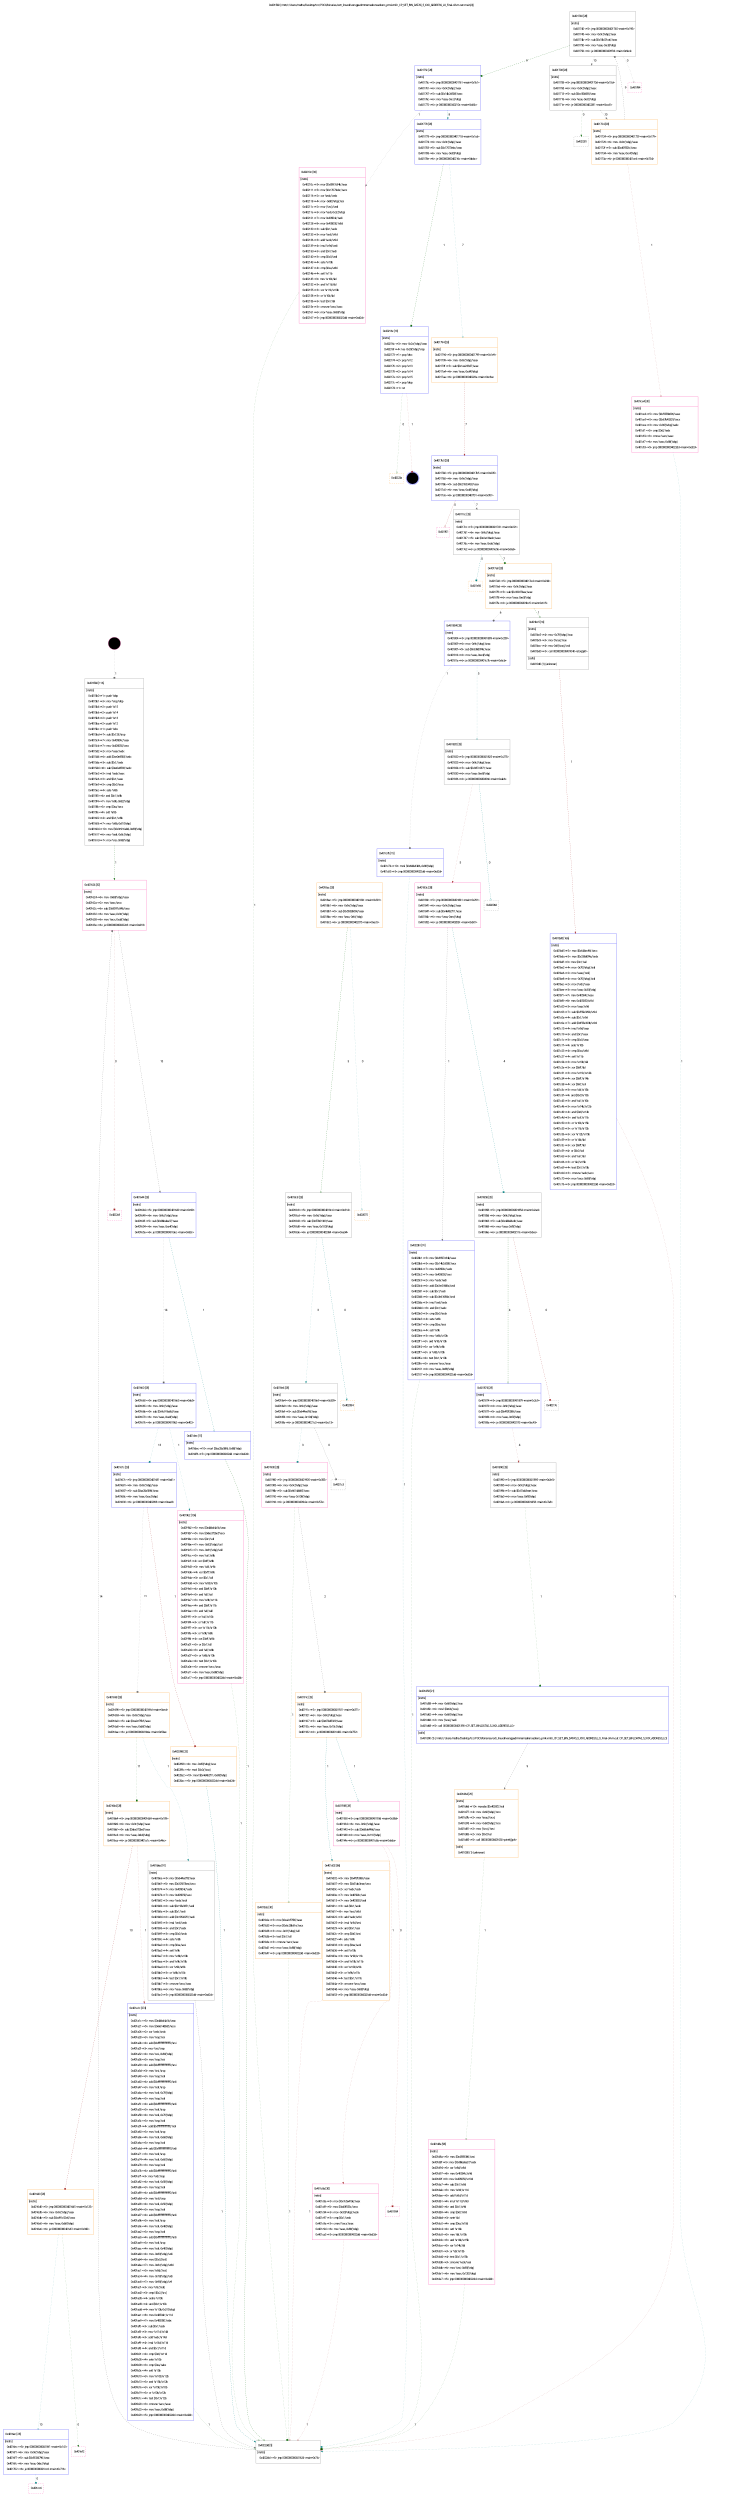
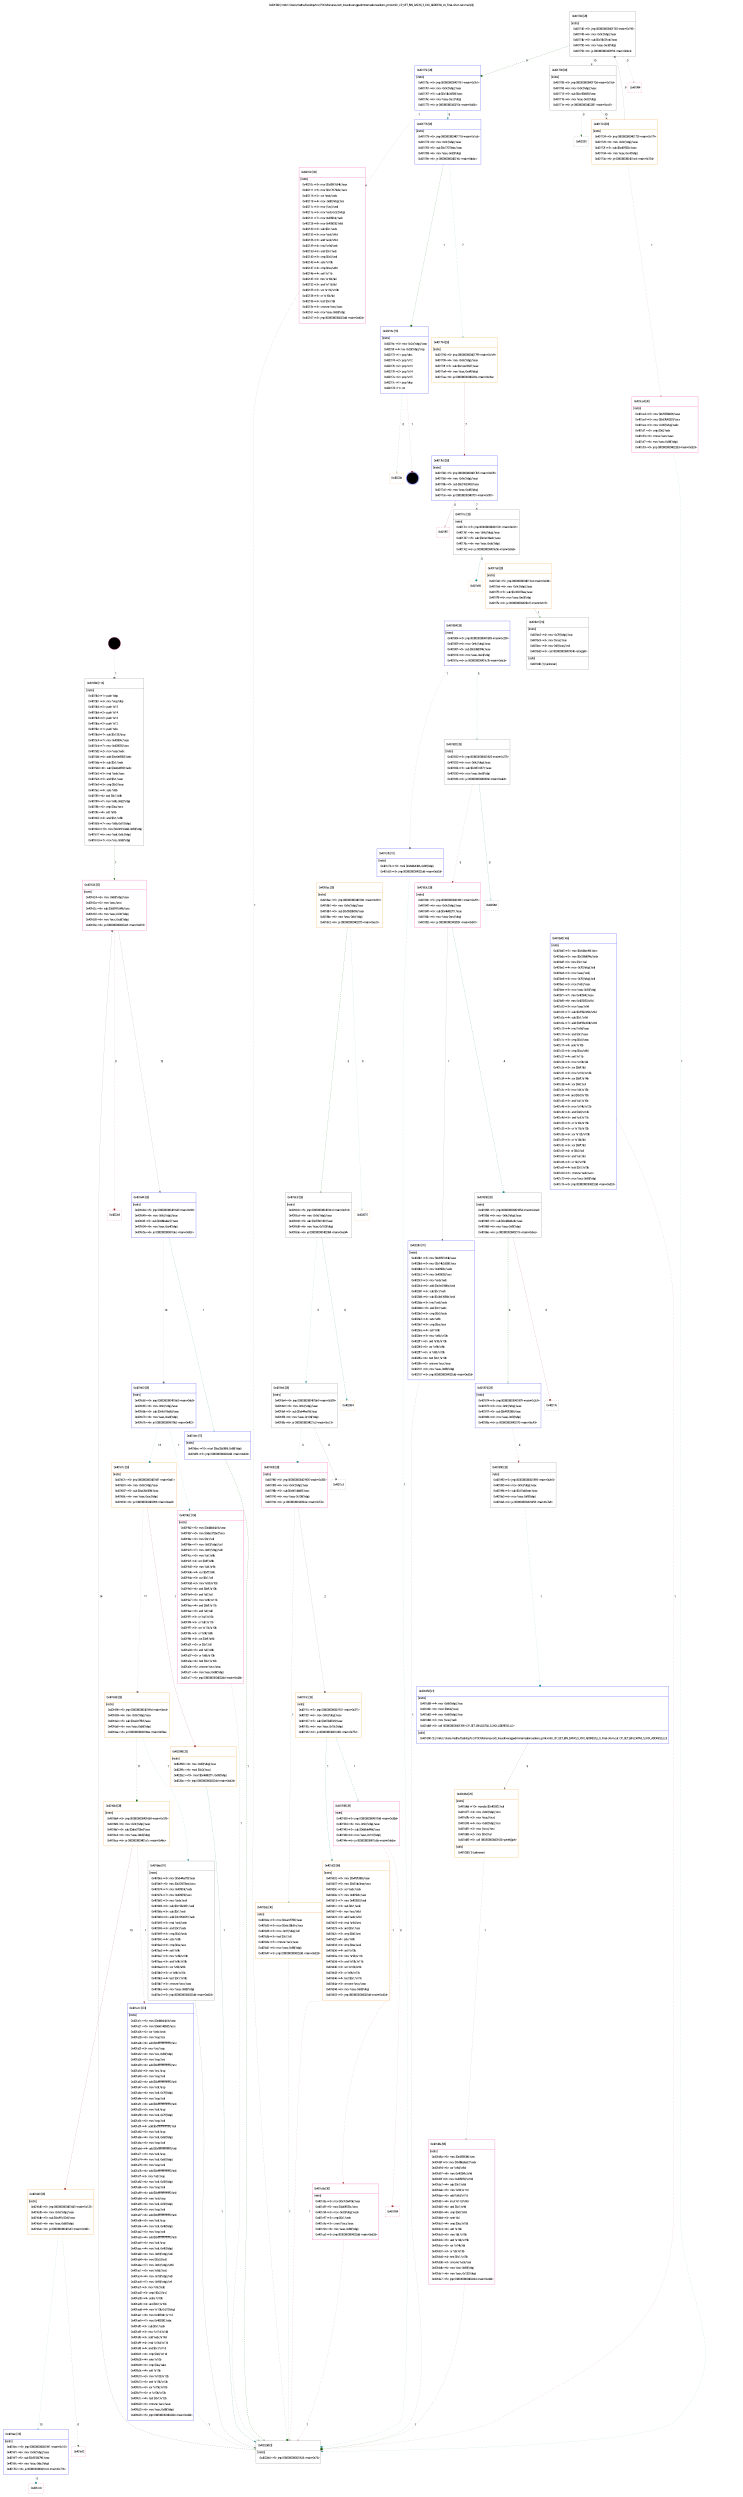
edge "0x4017cc [28]" -> "0x4017e8 [28]": removed, label "7"
edge "0x4017e8 [28]" -> "0x401804 [28]": removed, label "6"
edge "0x401bc5 [16]" -> "0x401bd5 [166]": removed, label "1"
node "0x40167c [28]": color blue -> darkorange
edge "0x401890 [28]" -> "0x401d58 [21]": color darkgreen -> teal
